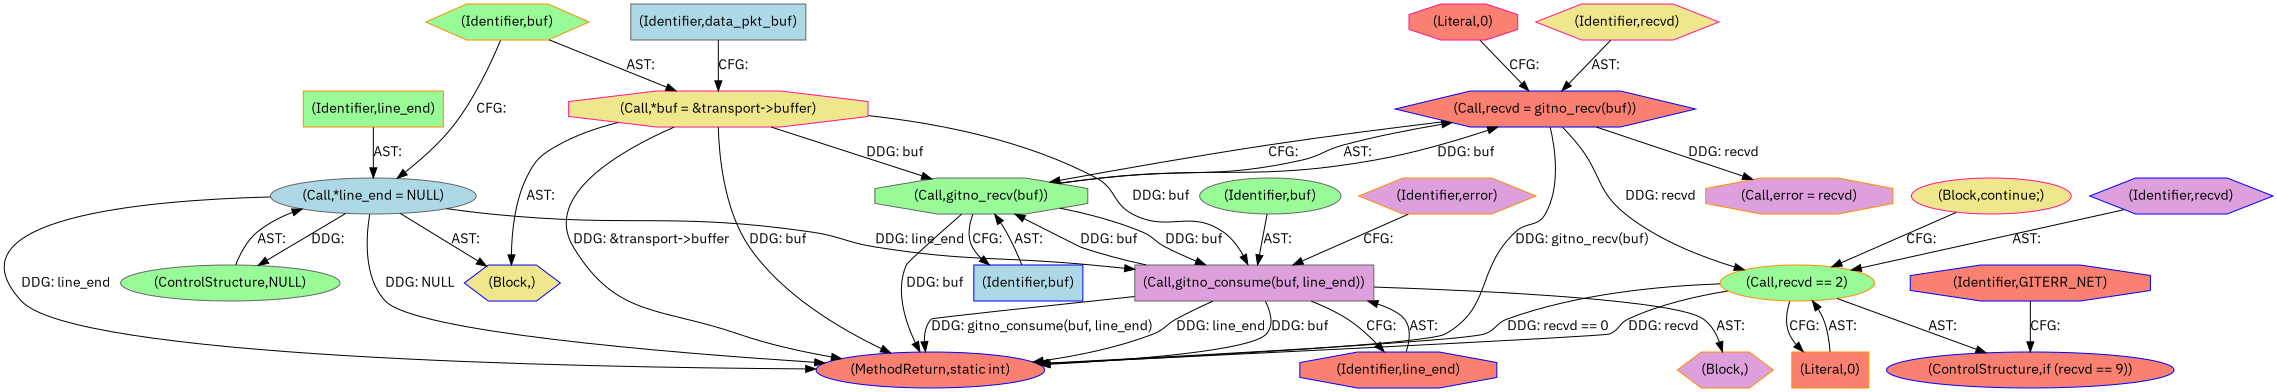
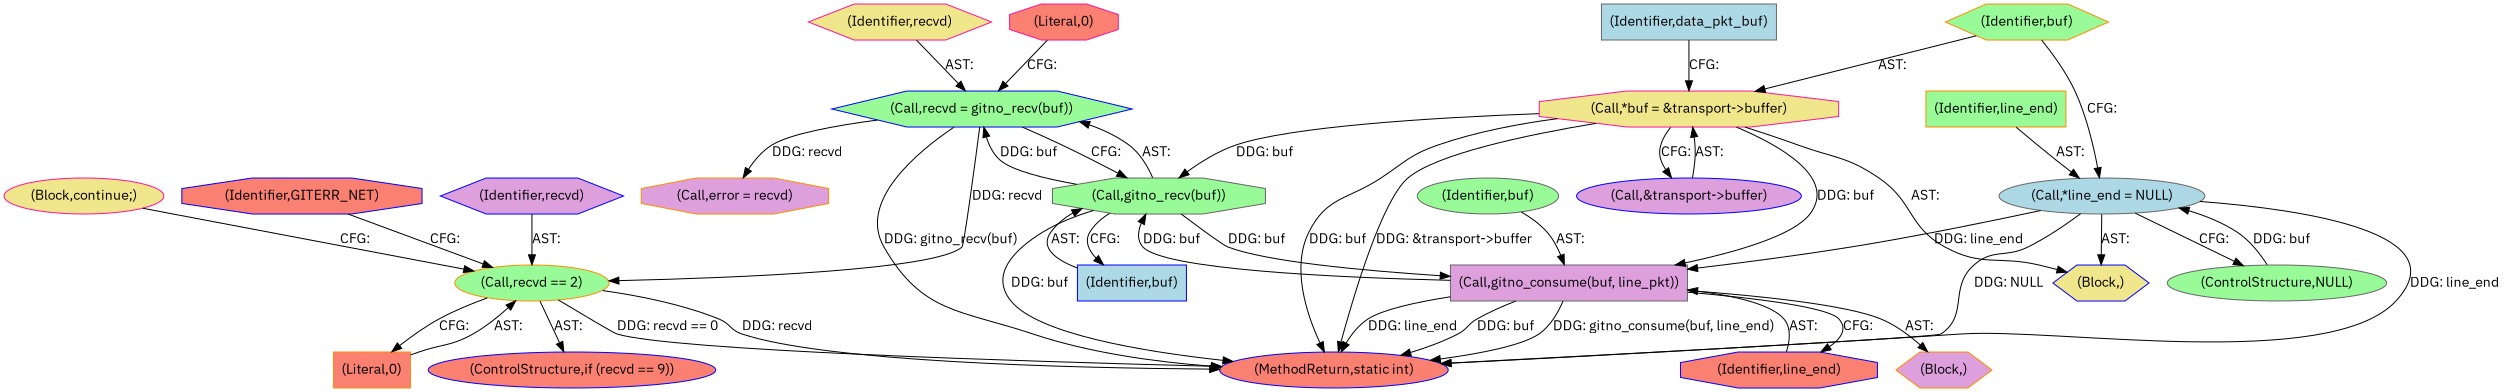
node "(Call,recvd = gitno_recv(buf))": fillcolor salmon -> palegreen
node "(Identifier,error)": removed
node "(Call,&transport->buffer)": added
edge "(ControlStructure,NULL)" -> "(Call,*line_end = NULL)": label "AST: " -> "DDG: buf"
edge "(Call,*line_end = NULL)" -> "(ControlStructure,NULL)": label "DDG: " -> "CFG: "
node "(Call,gitno_consume(buf, line_end))": label "(Call,gitno_consume(buf, line_end))" -> "(Call,gitno_consume(buf, line_pkt))"
edge "(Identifier,GITERR_NET)" -> "(ControlStructure,if (recvd == 9))": now "(Identifier,GITERR_NET)" -> "(Call,recvd == 2)"
